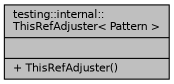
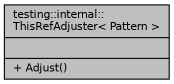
node "testing::internal::": text "+ ThisRefAdjuster()" -> "+ Adjust()"
